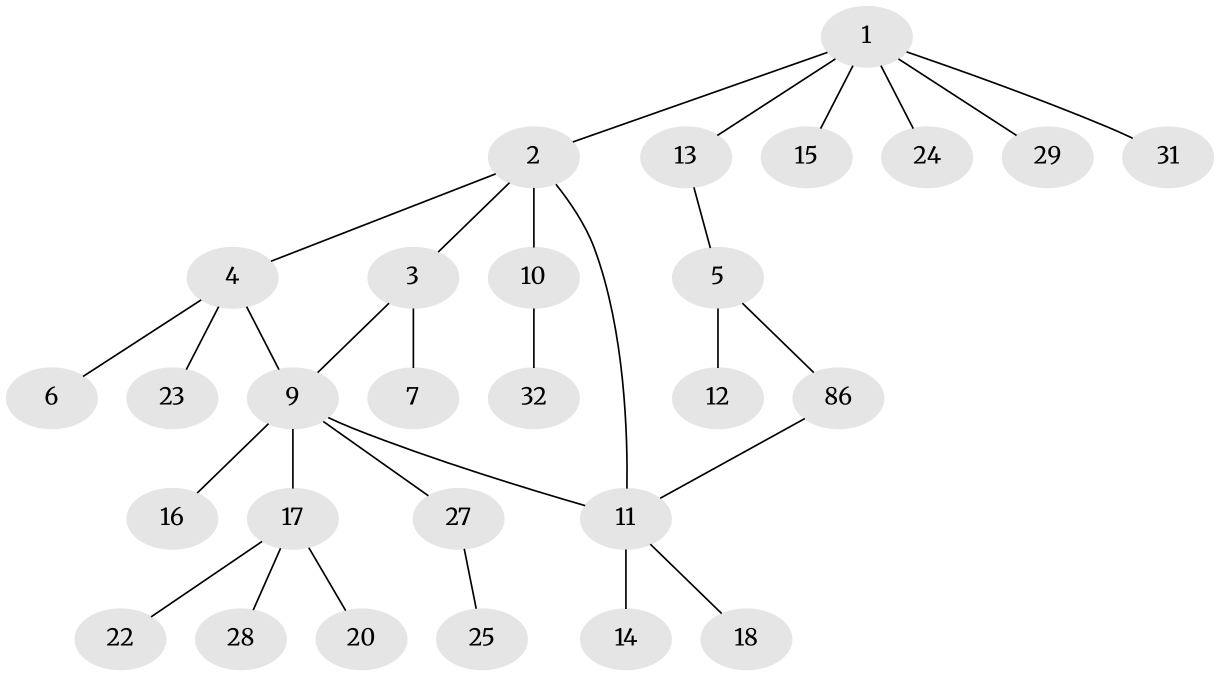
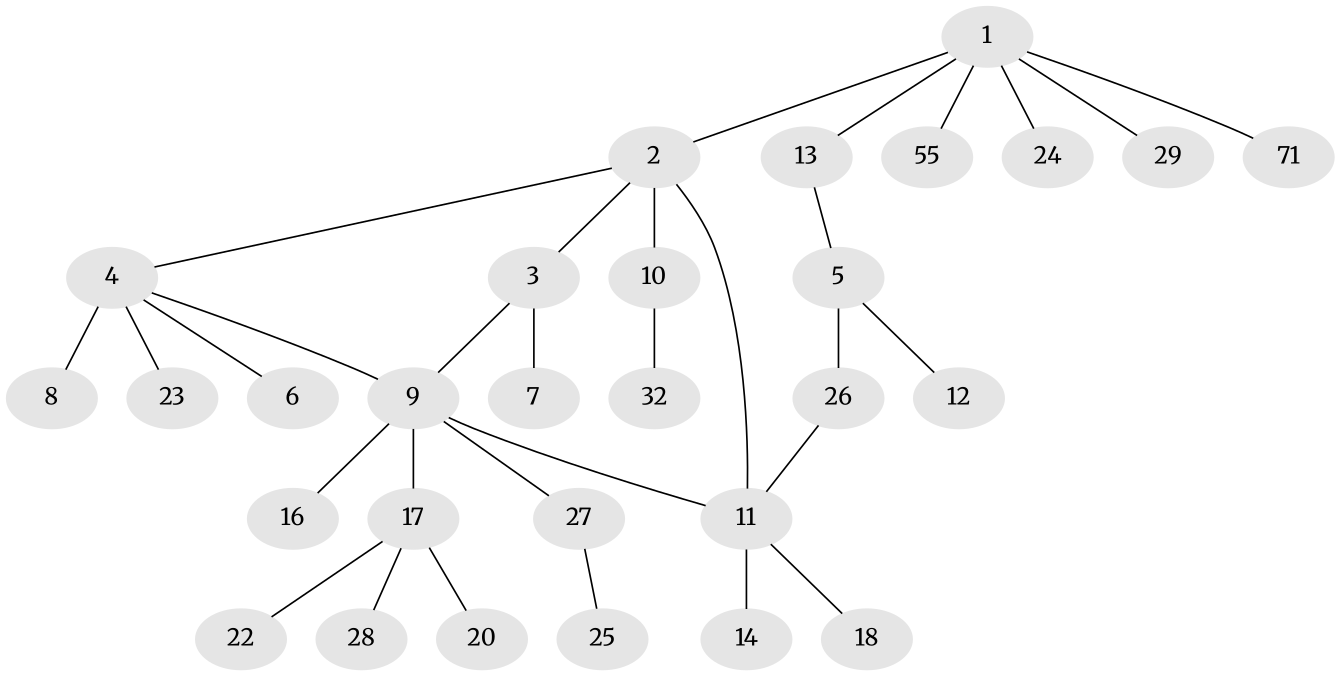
node "15": label "15" -> "55"
node "31": label "31" -> "71"
node "8": added
node "86": label "86" -> "26"
